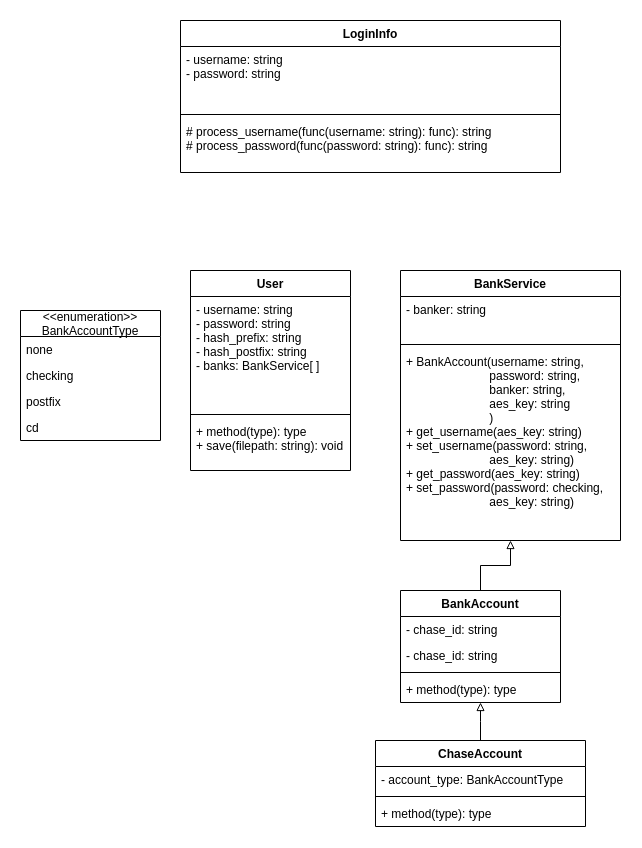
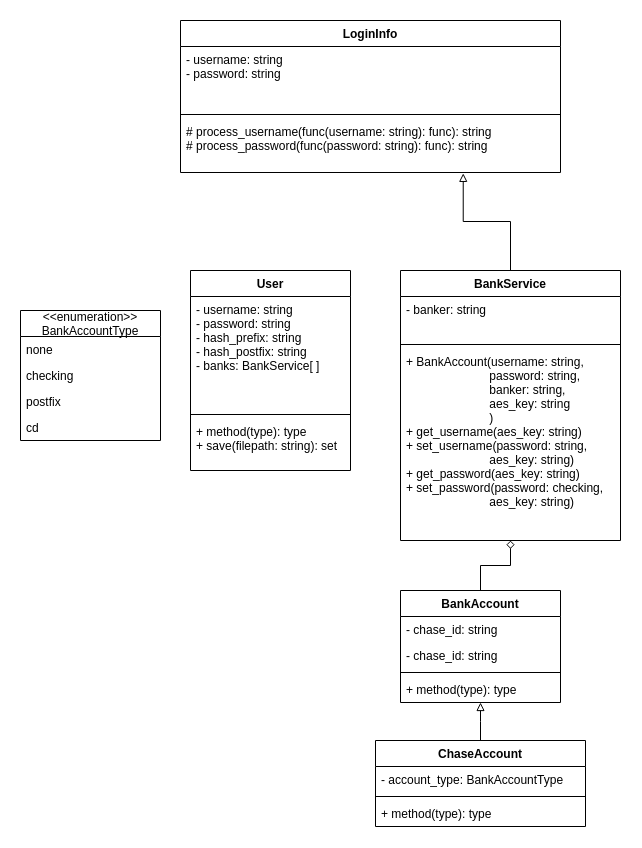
edge "BankService" -> "# process_username(func(username: string): func): string # process_password(func(password: string): func): string": added
node "+ method(type): type + save(filepath: string): void": label "+ method(type): type + save(filepath: string): void" -> "+ method(type): type + save(filepath: string): set"
edge "BankAccount" -> "+ BankAccount(username: string, password: string, banker: string, aes_key: string ) + get_username(aes_key: string) + set_username(password: string, aes_key: string) + get_password(aes_key: string) + set_password(password: checking, aes_key: string)": arrowhead block -> diamond
